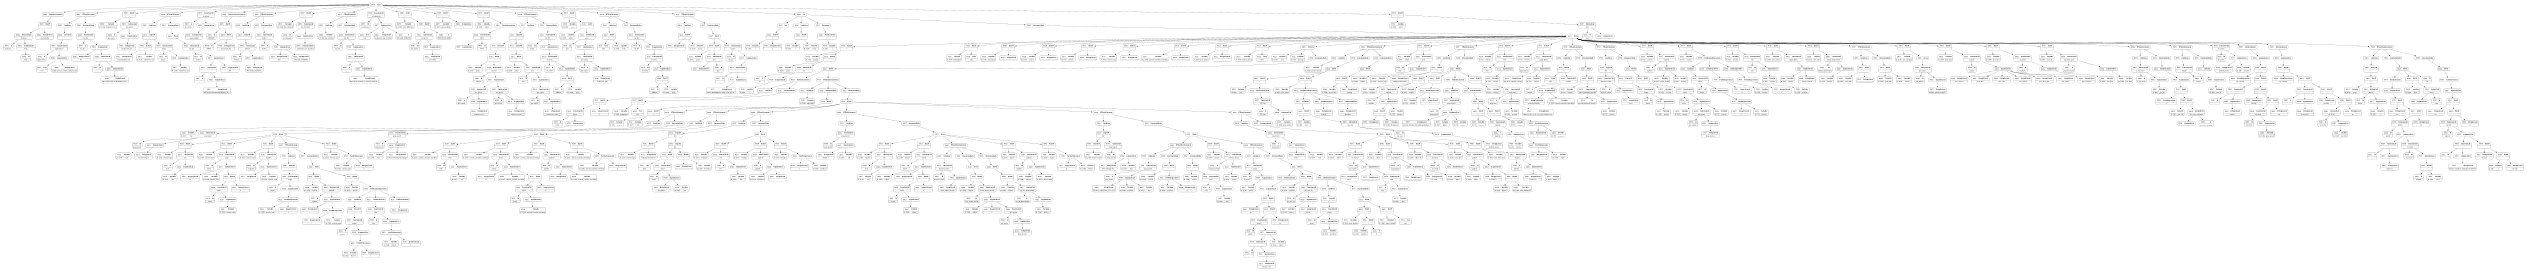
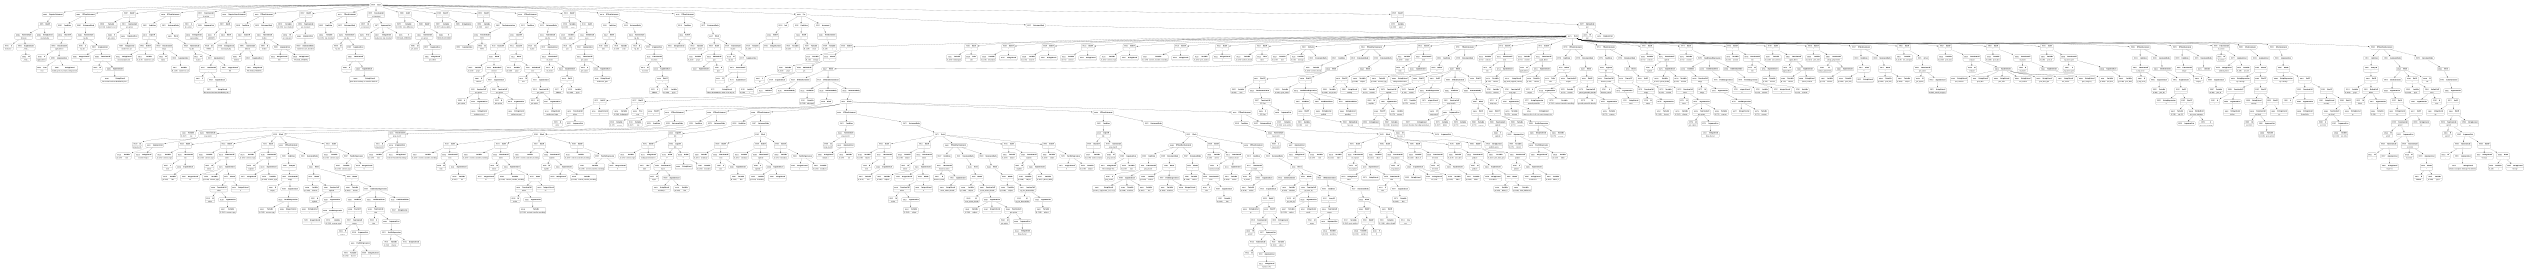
node "89799": added
